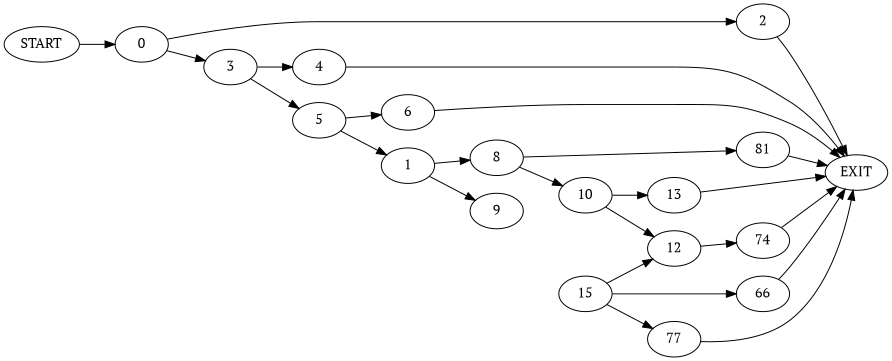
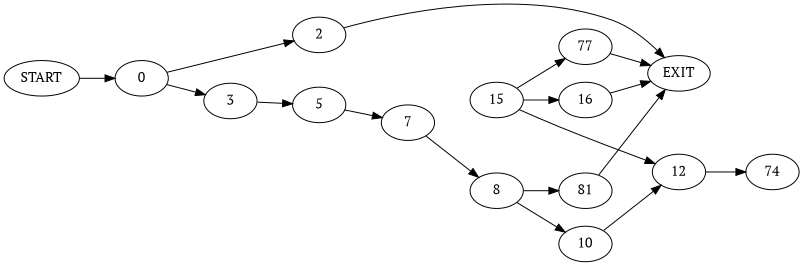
node "4": removed
node "6": removed
node "1": label "1" -> "7"
node "13": removed
edge "74" -> "EXIT": removed
node "9": removed
node "66": label "66" -> "16"
